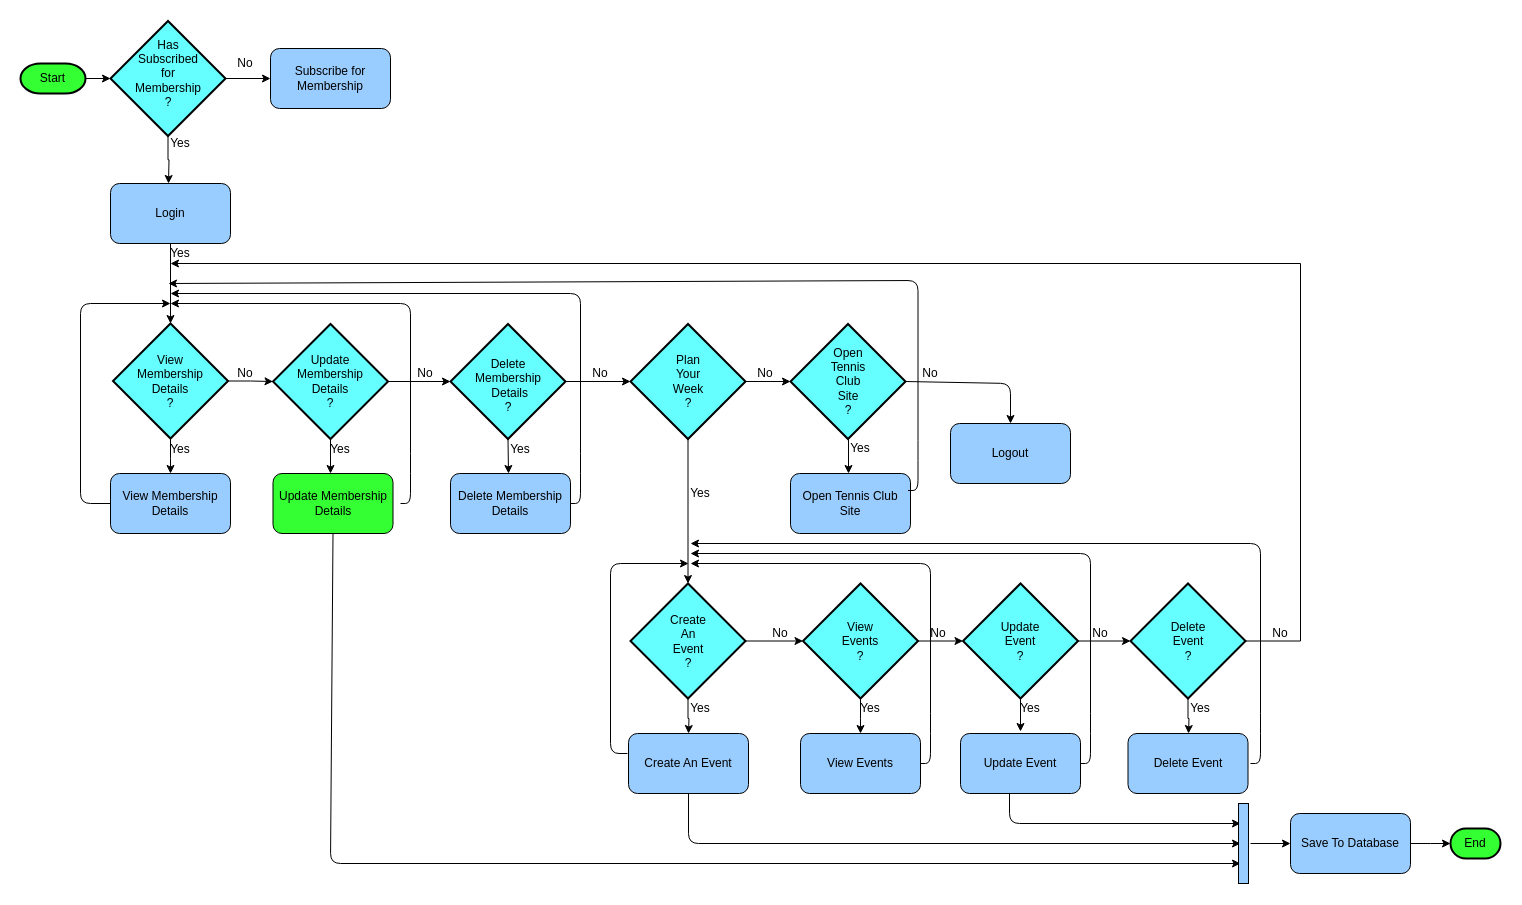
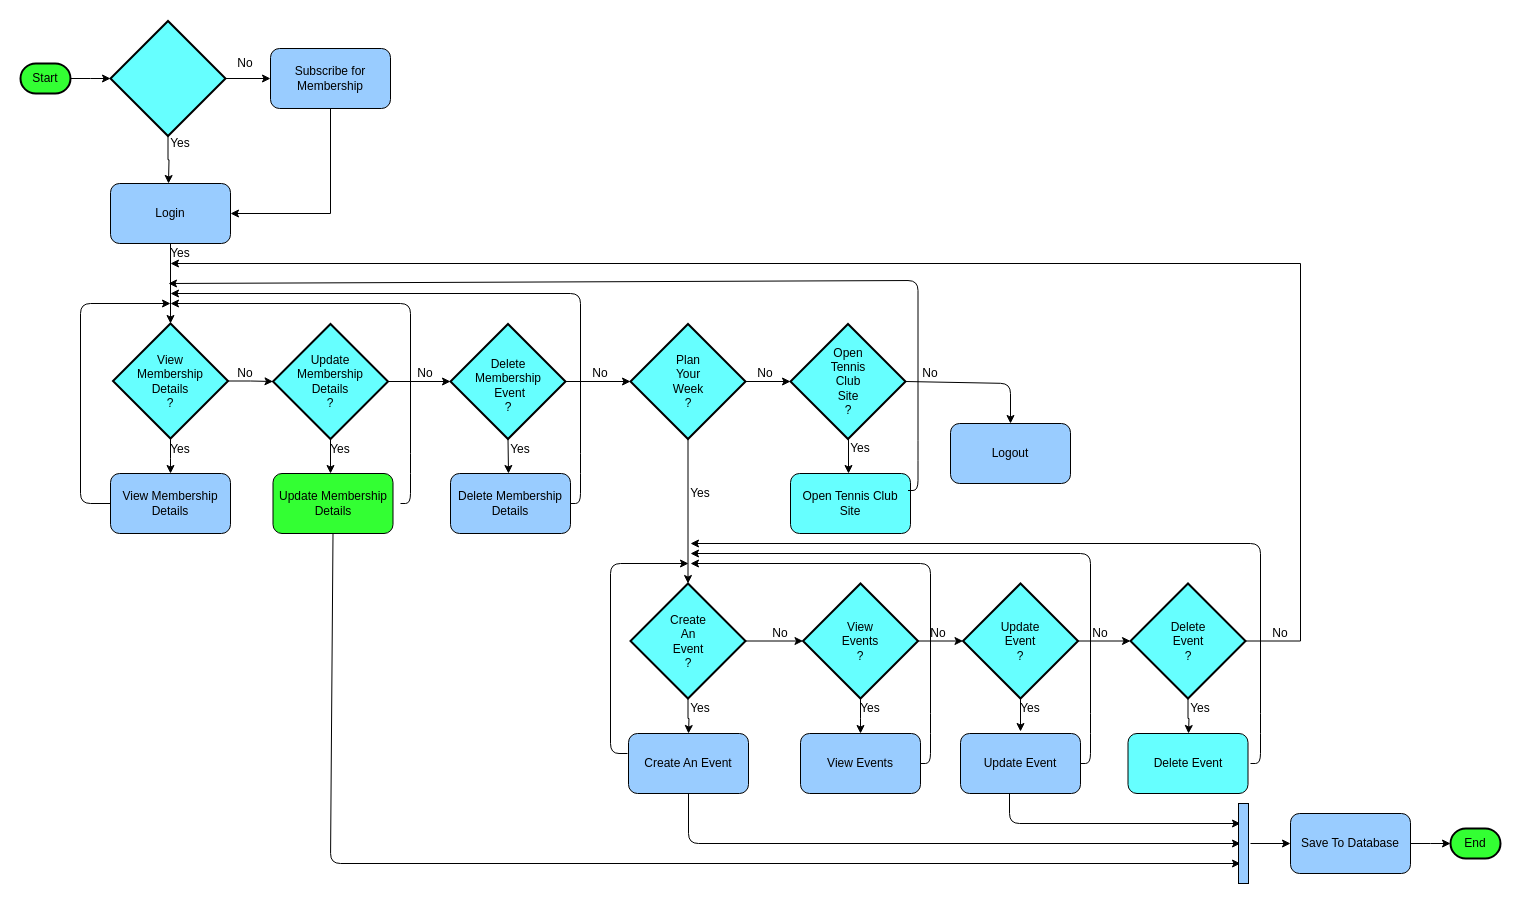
node "Has Subscribed for Membership ?": removed
node "Start": size 65x30 -> 50x30
edge "Subscribe for Membership" -> "Login": added
node "Delete Membership Details?": label "Delete Membership Details?" -> "Delete Membership Event?"
node "Open Tennis Club Site": fillcolor #99ccff -> #66ffff
node "Delete Event": fillcolor #99ccff -> #66ffff
